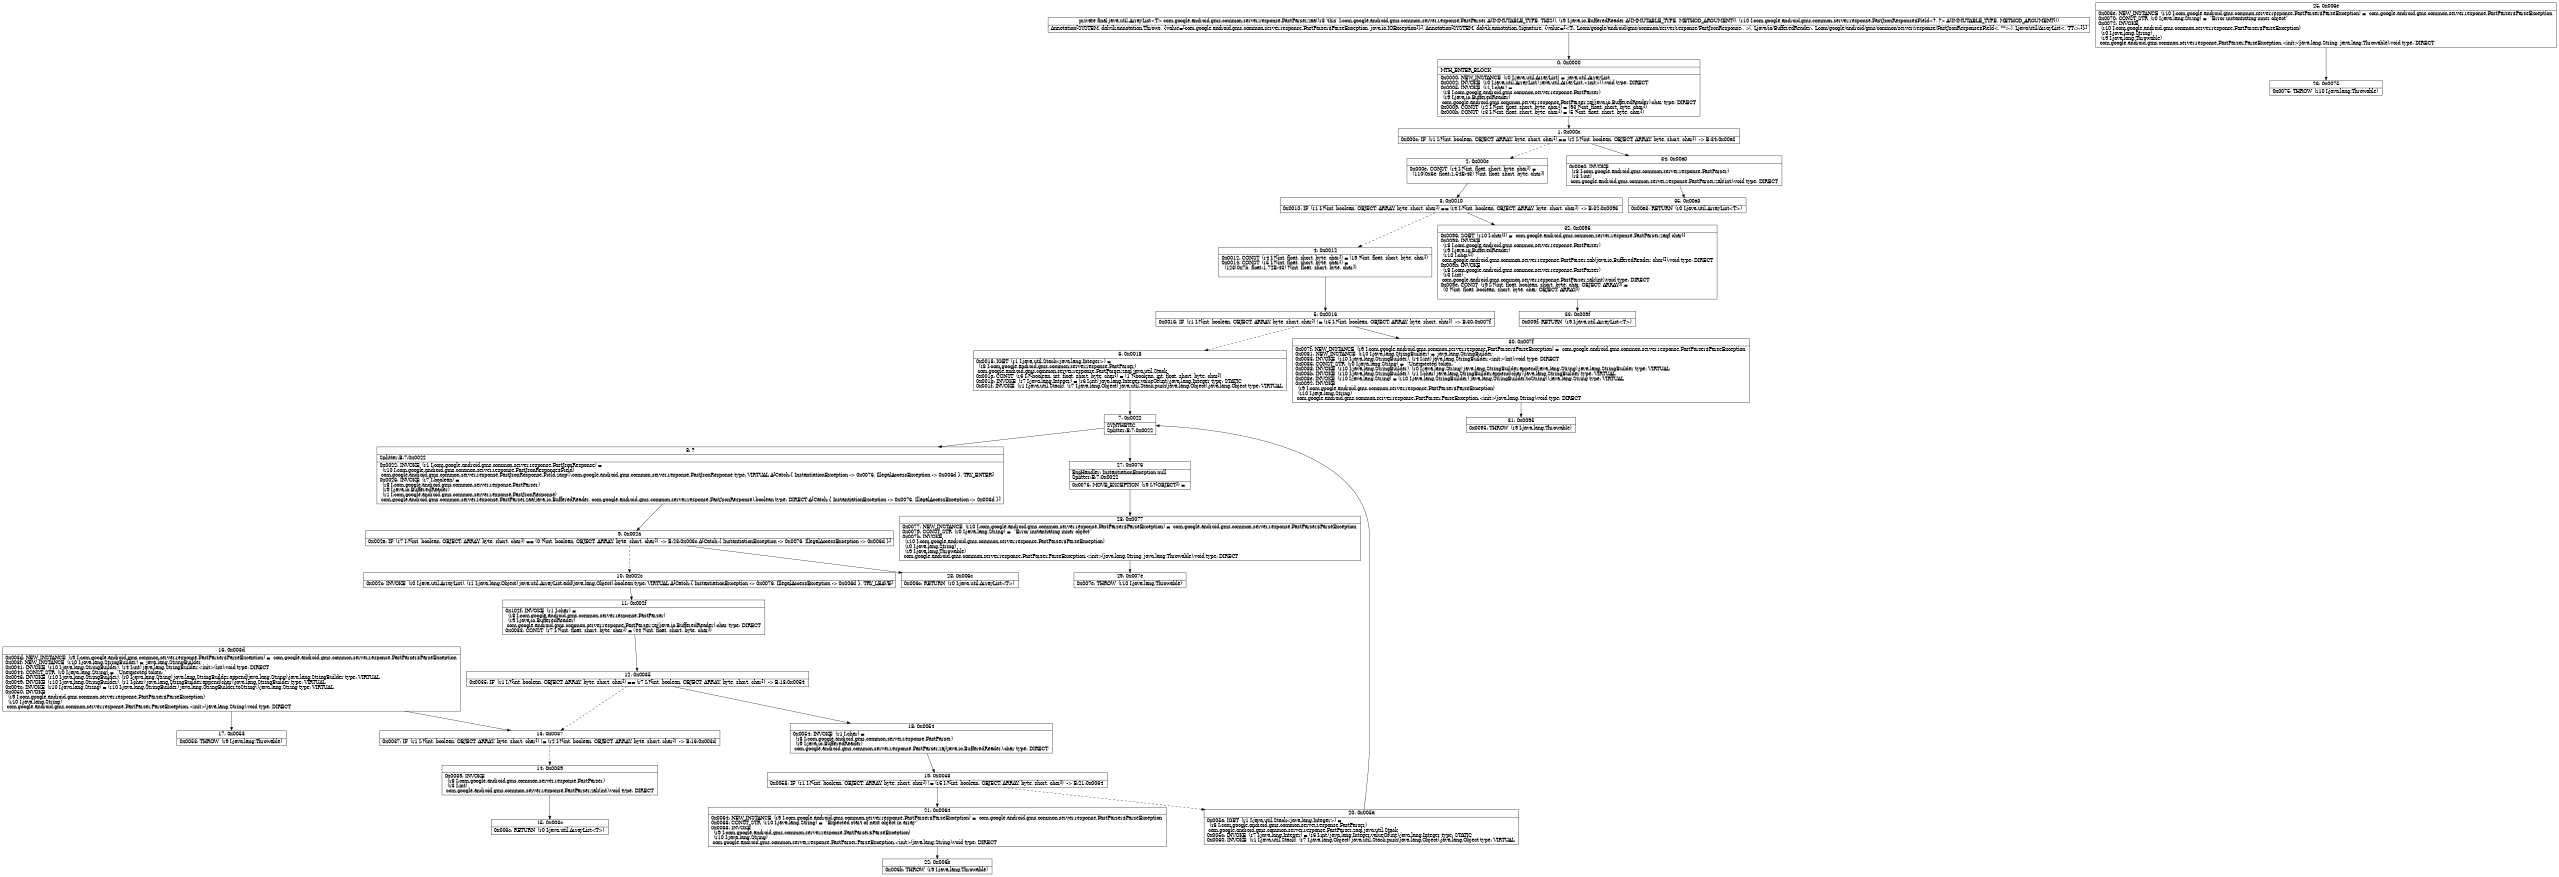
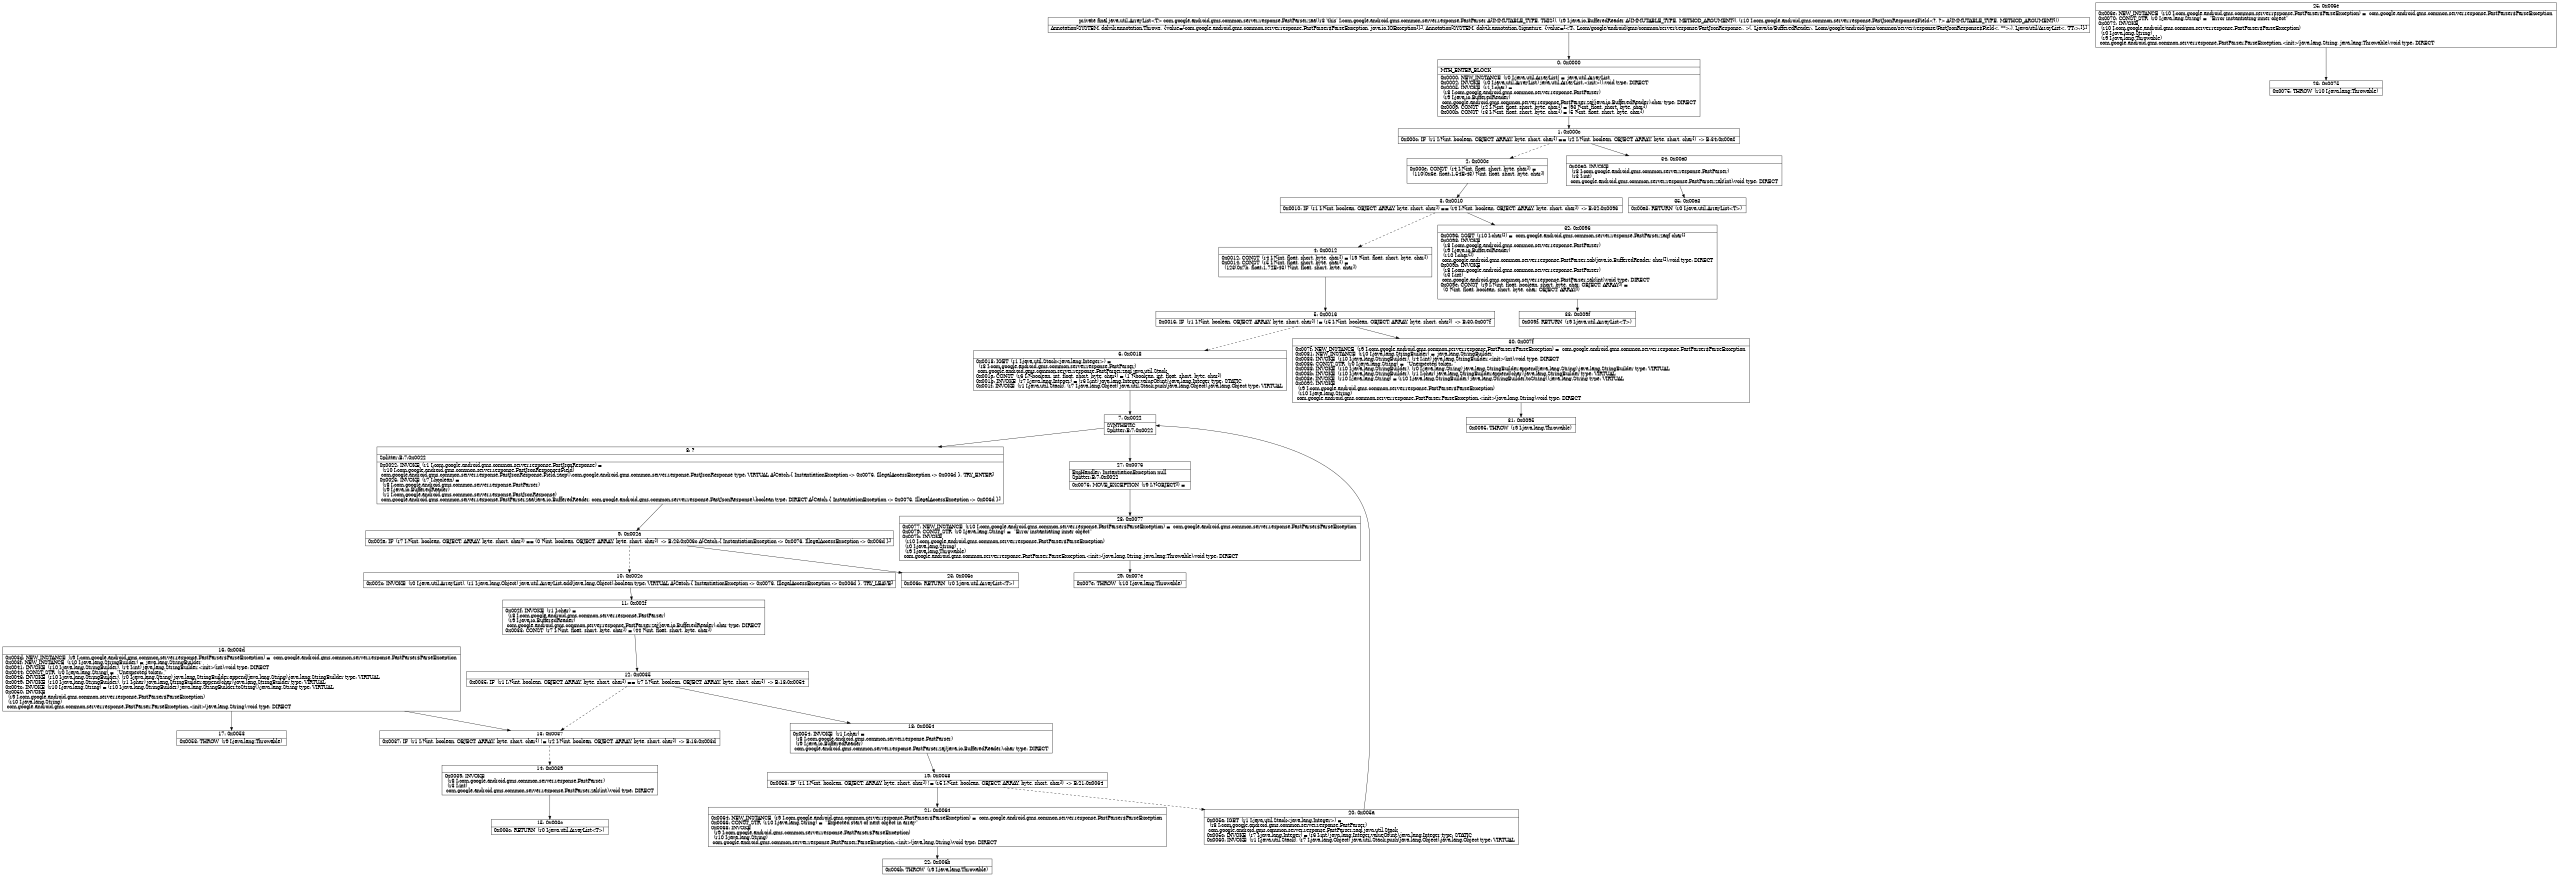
node "11: 0x002f": text "0x102f: INVOKE  (r1 I:char) =" -> "0x002f: INVOKE  (r1 I:char) ="
